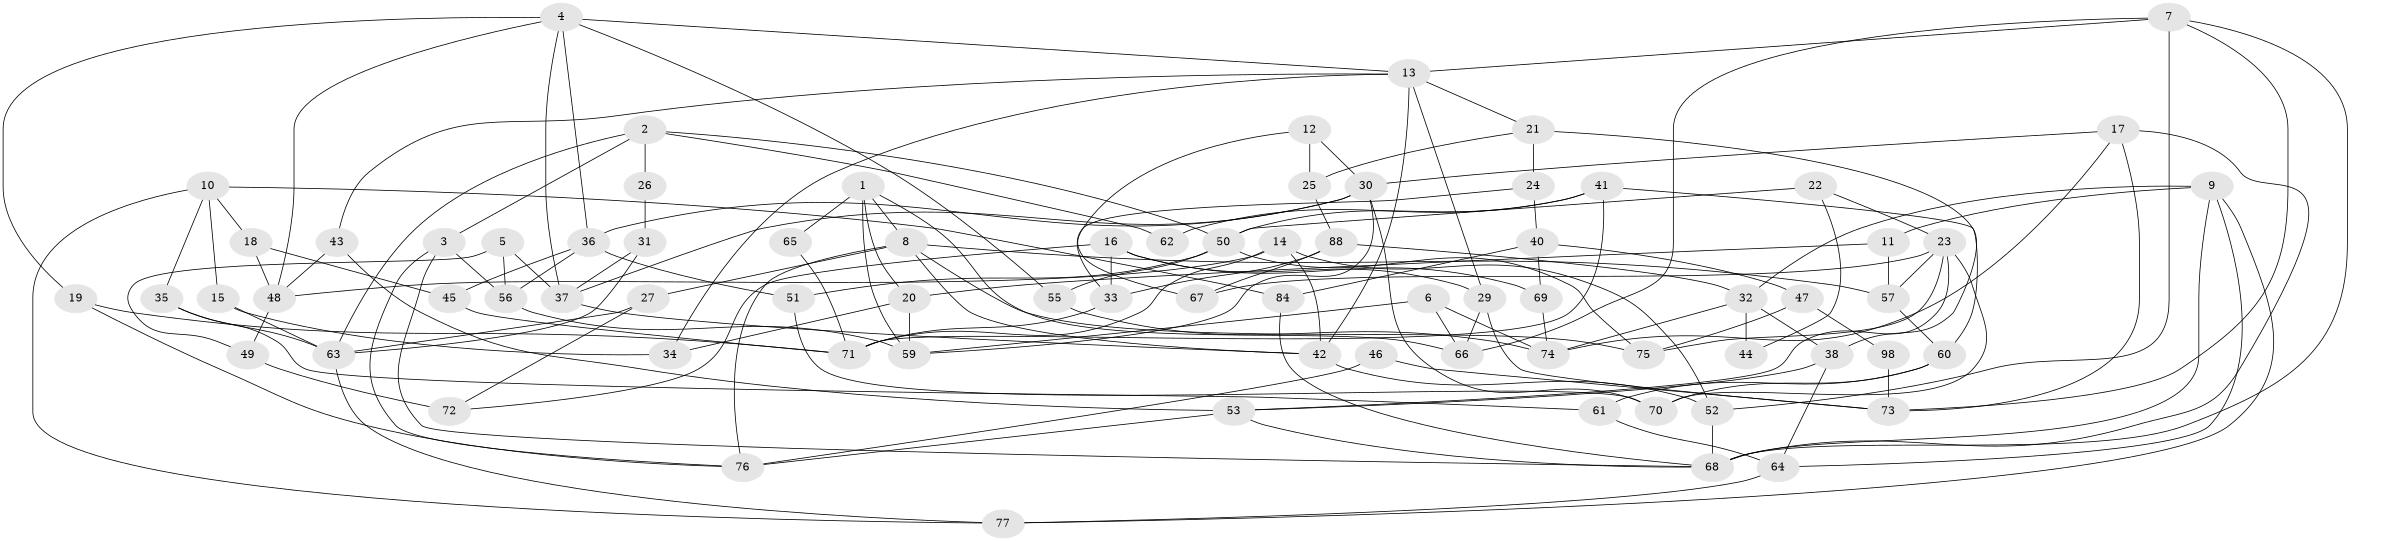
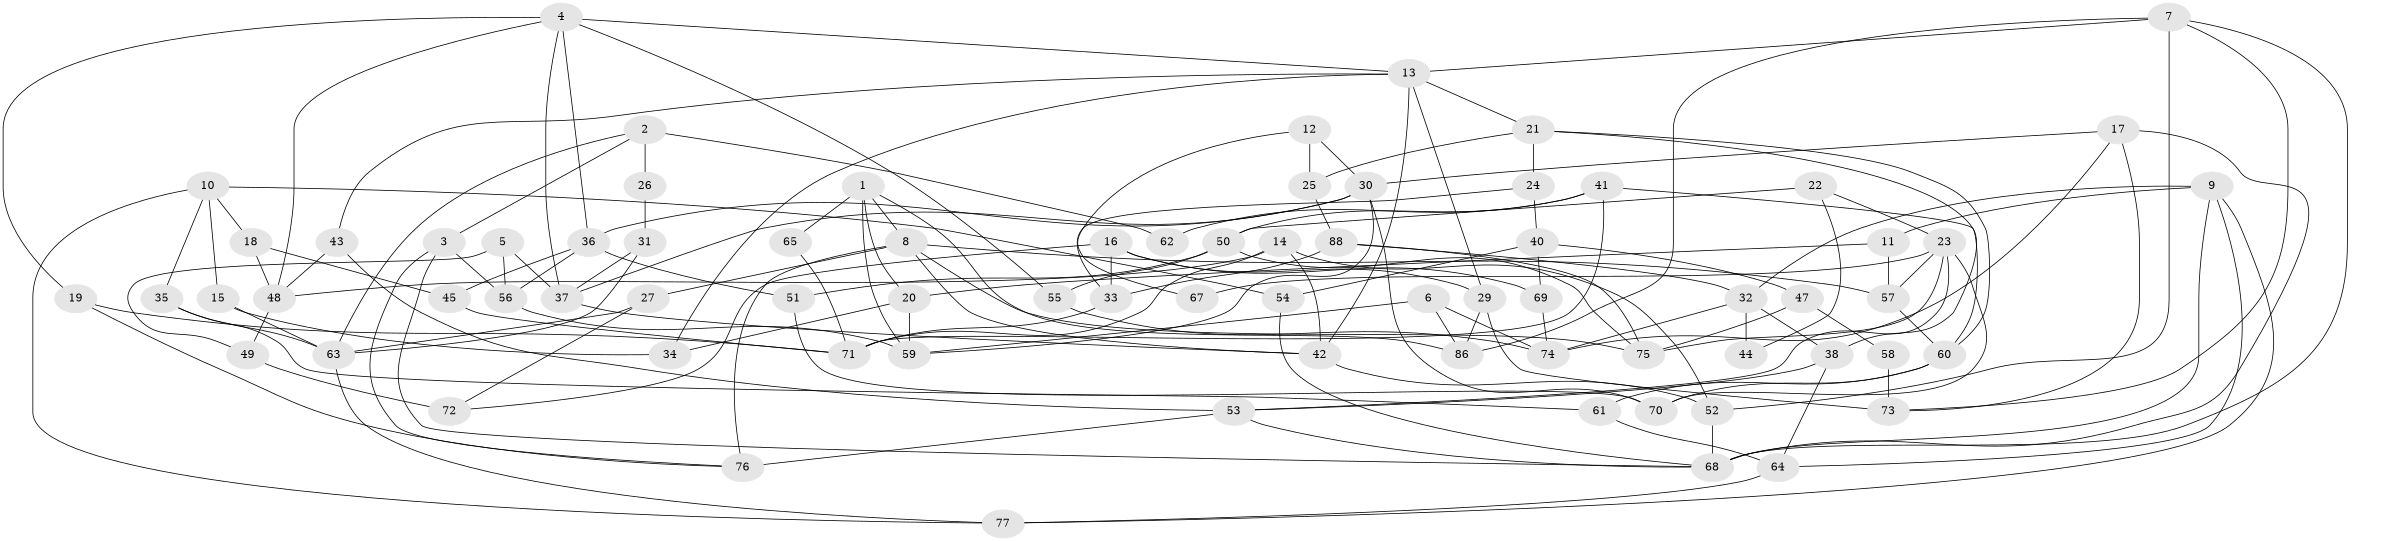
edge "21" -- "60": added
edge "2" -- "50": removed
edge "88" -- "67": now "88" -- "75"
node "84": label "84" -> "54"
node "46": removed
node "66": label "66" -> "86"
node "98": label "98" -> "58"
